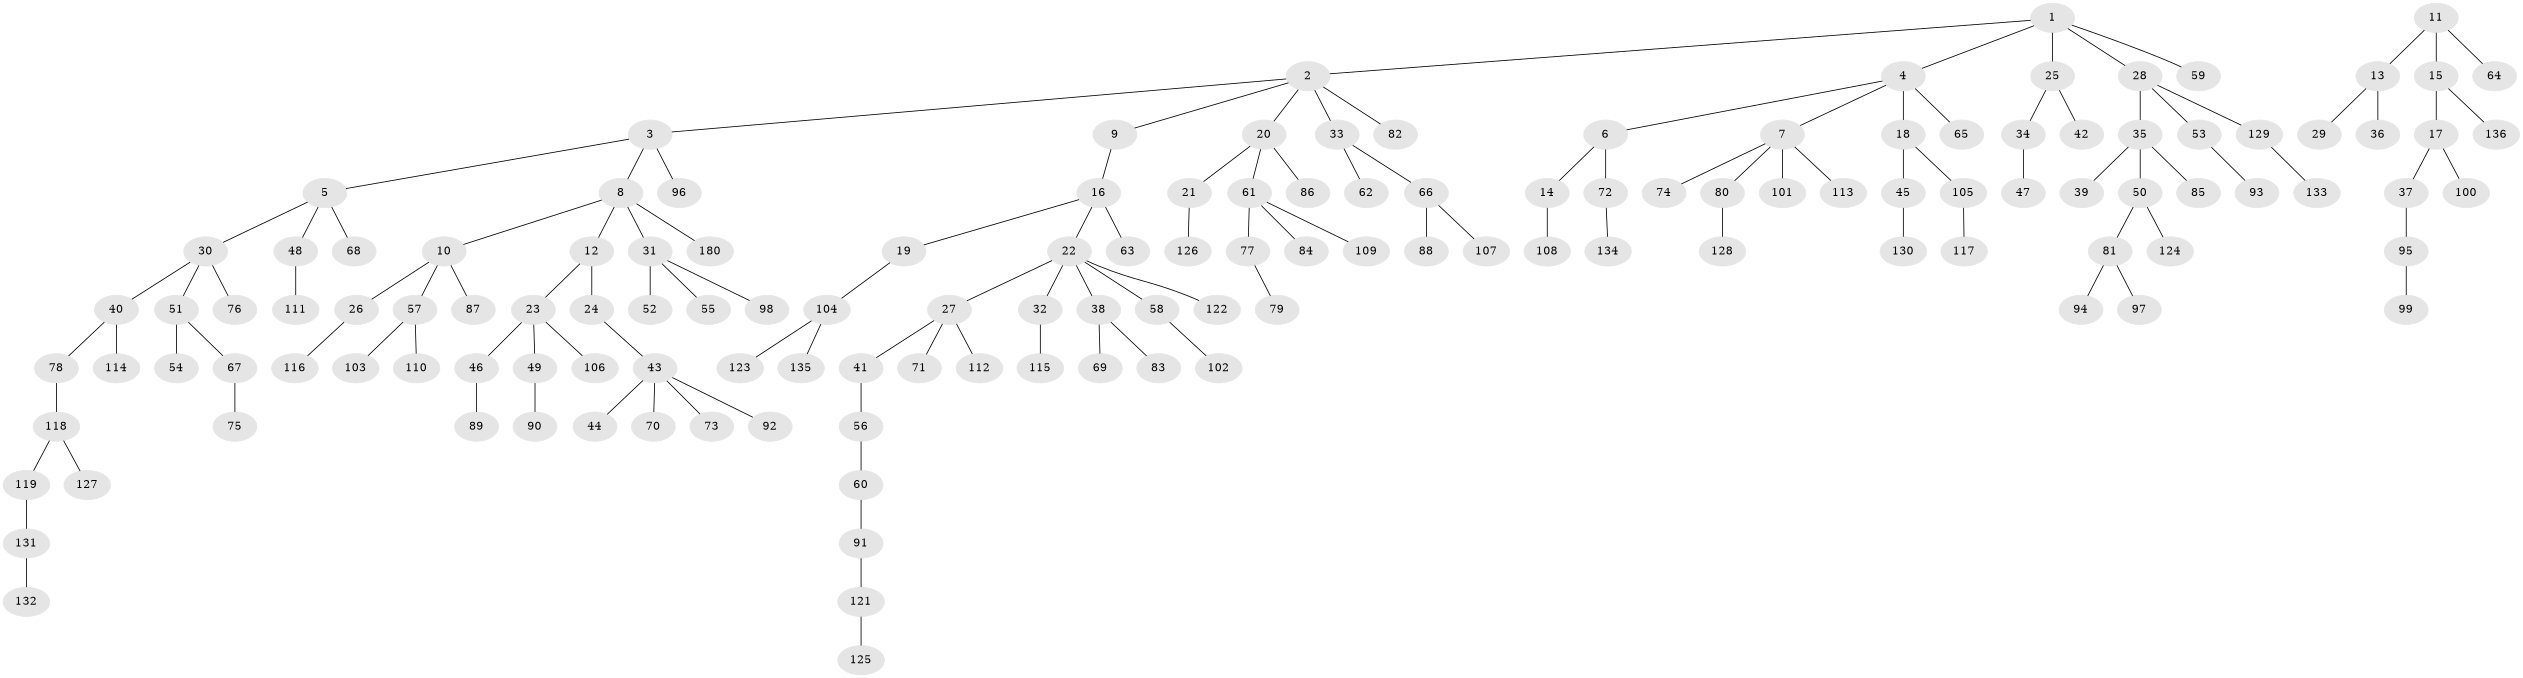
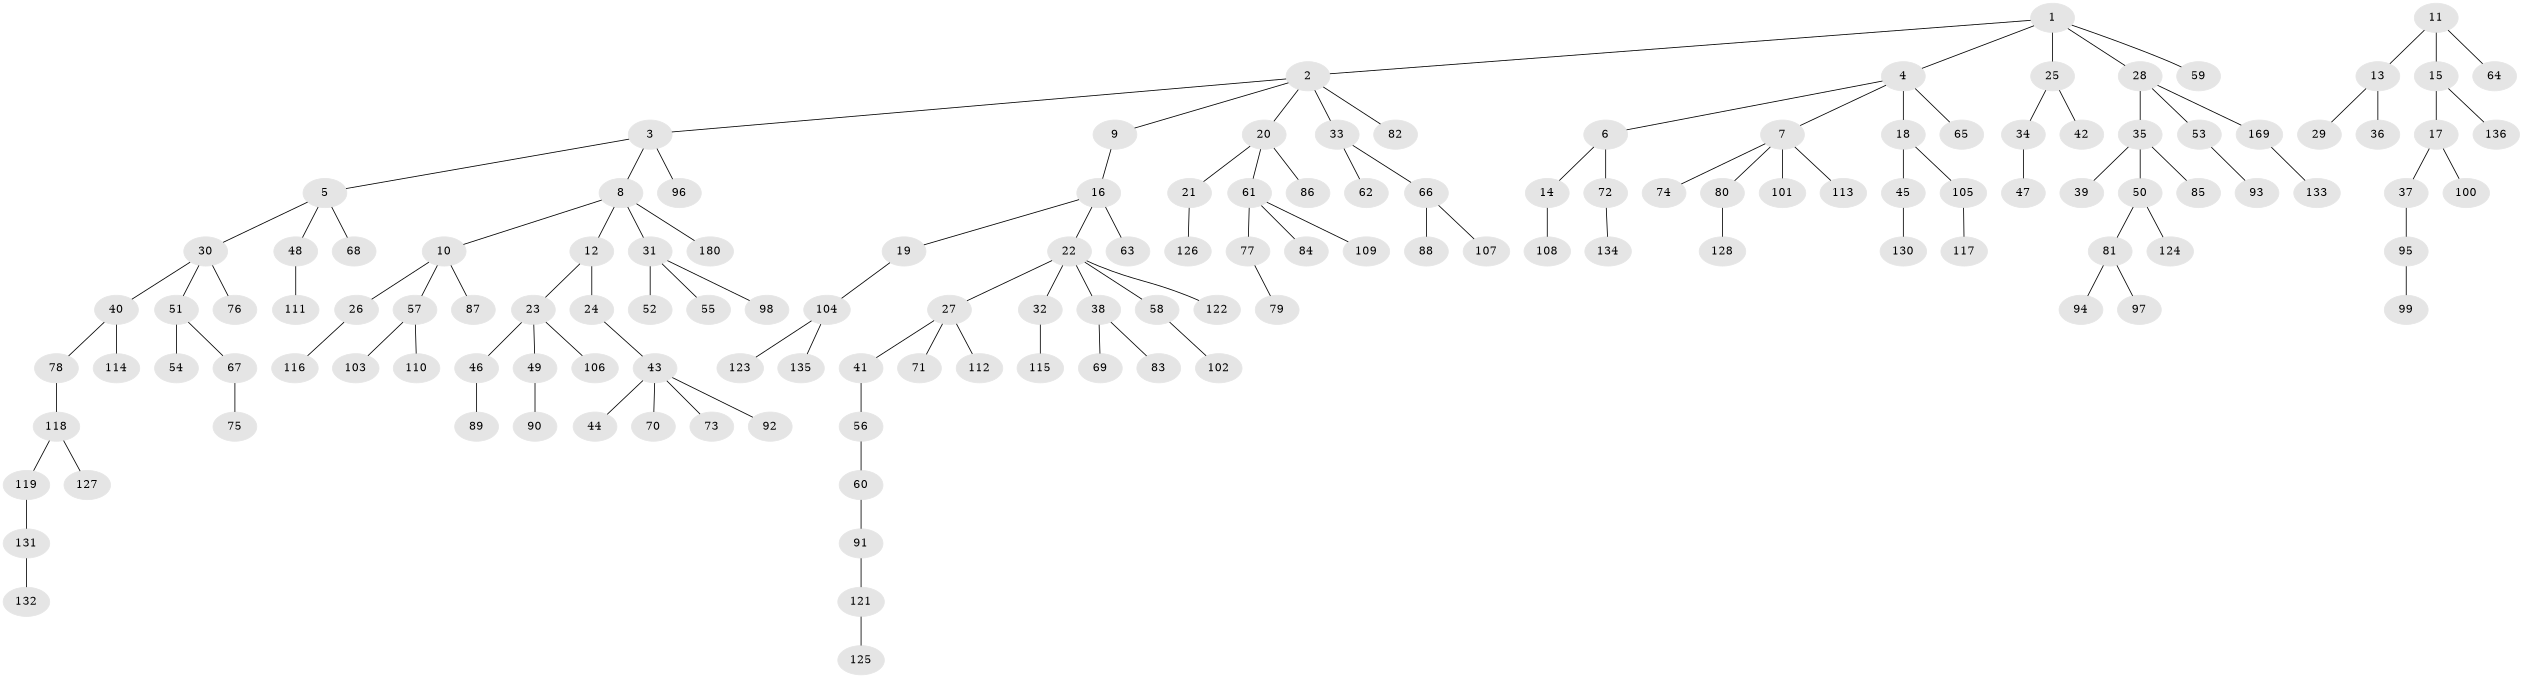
node "129": label "129" -> "169"
